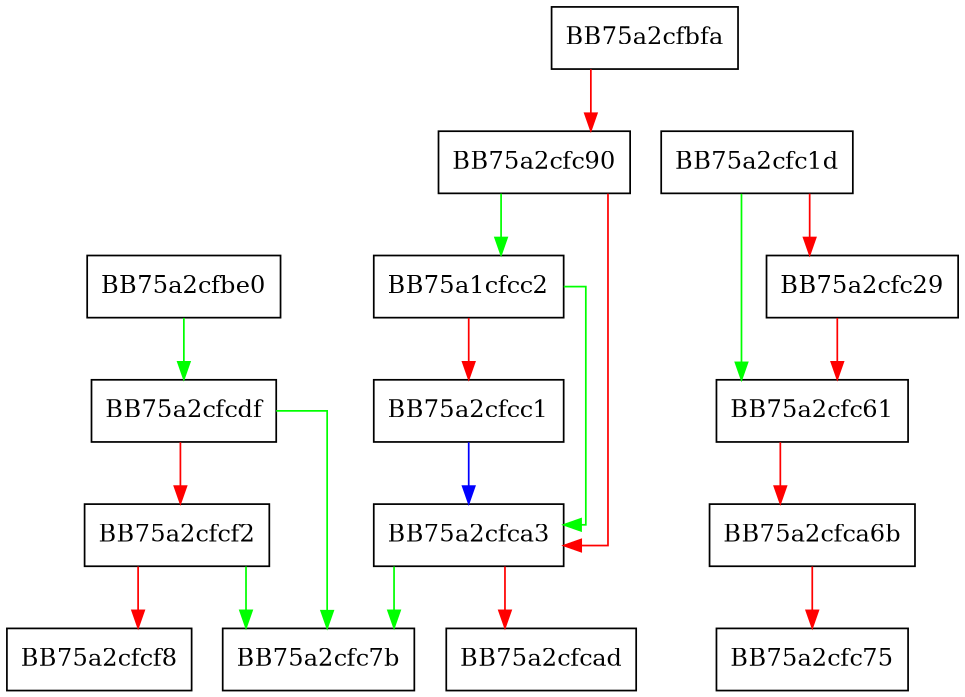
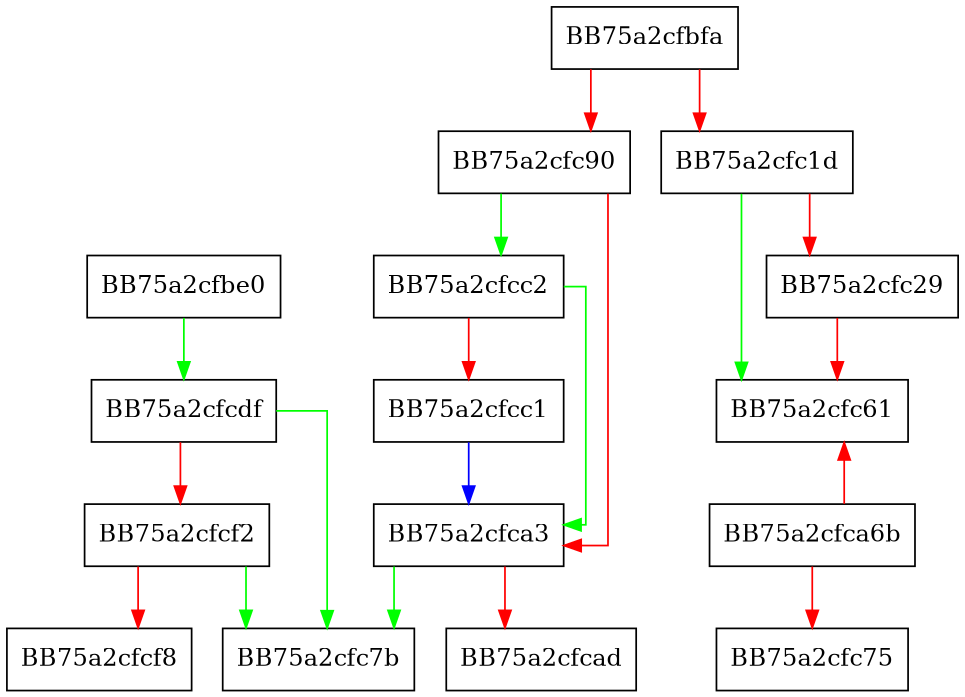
edge "BB75a2cfbfa" -> "BB75a2cfc1d": added
node "BB75a1cfcc2": label "BB75a1cfcc2" -> "BB75a2cfcc2"
edge "BB75a2cfc61" -> "BB75a2cfca6b": reversed
